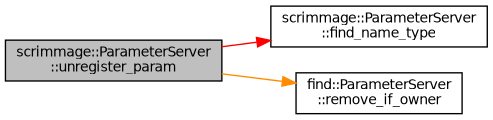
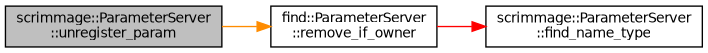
edge "scrimmage::ParameterServer ::unregister_param" -> "scrimmage::ParameterServer ::find_name_type": now "find::ParameterServer ::remove_if_owner" -> "scrimmage::ParameterServer ::find_name_type"
